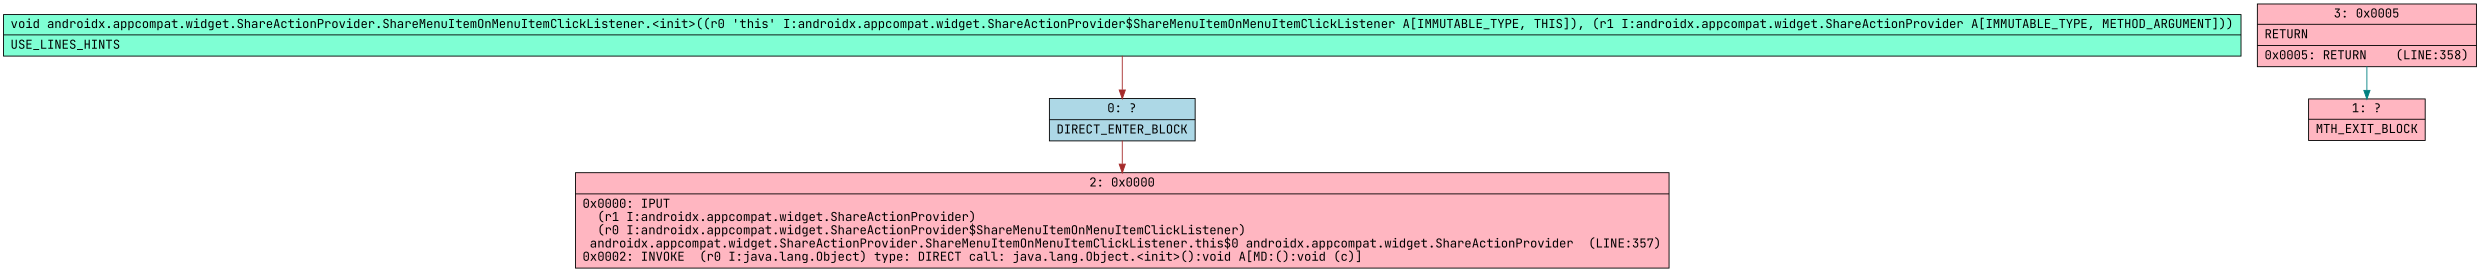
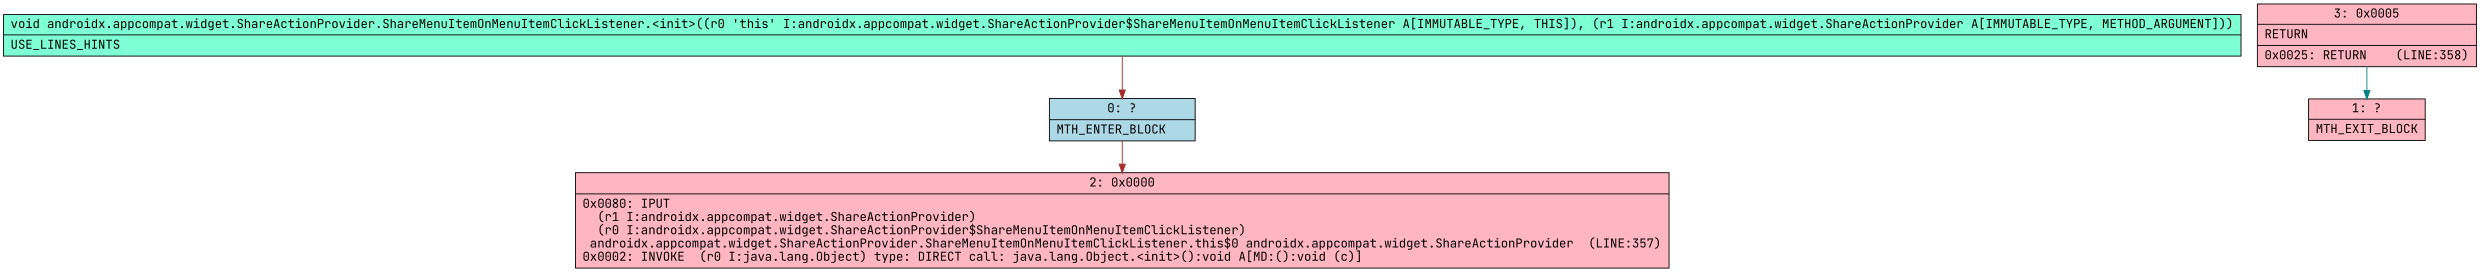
node "3: 0x0005": text "0x0005: RETURN    (LINE:358)" -> "0x0025: RETURN    (LINE:358)"
node "0: ?": text "DIRECT_ENTER_BLOCK" -> "MTH_ENTER_BLOCK"
node "2: 0x0000": text "0x0000: IPUT" -> "0x0080: IPUT"
